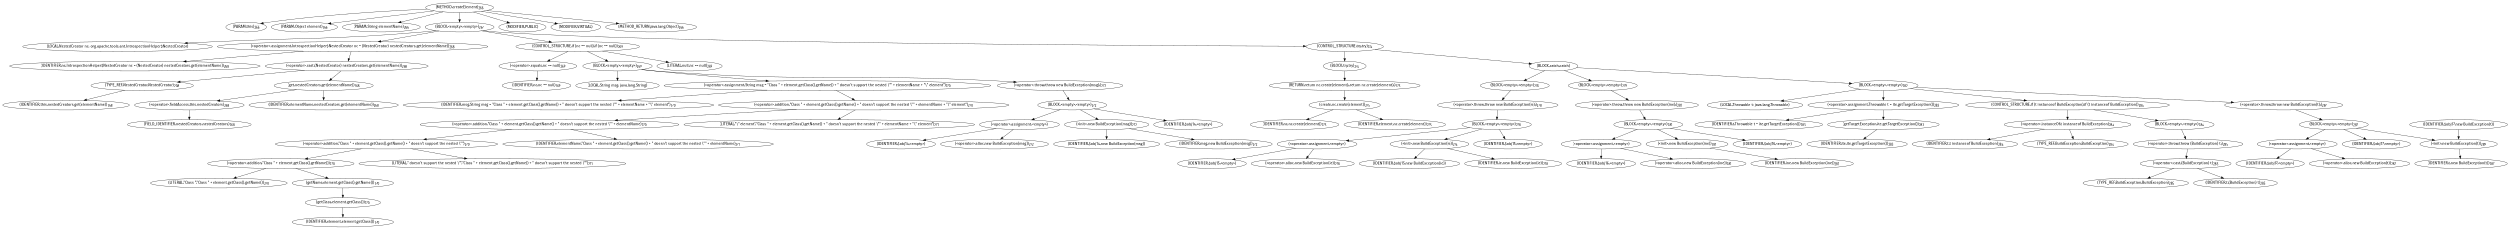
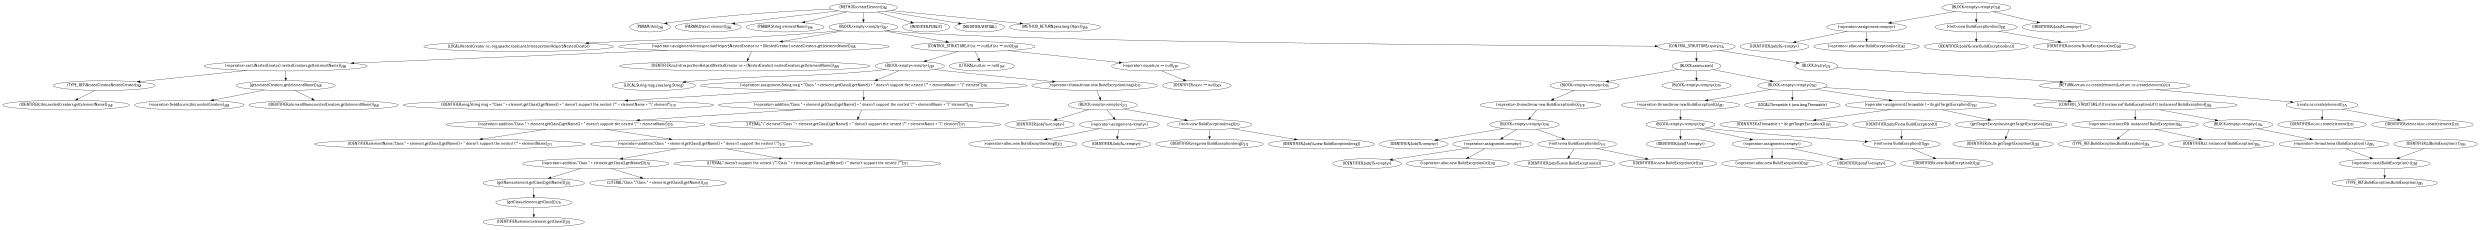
node "(IDENTIFIER,$obj16,new BuildException(ine))": added
node "(TYPE_REF,NestedCreator,NestedCreator)": text "208" -> "268"
node "(<operator>.throw,throw new BuildException(ine);)": removed
node "(FIELD_IDENTIFIER,nestedCreators,nestedCreators)": removed
edge "(<operator>.cast,(BuildException) t)" -> "(IDENTIFIER,t,(BuildException) t)": reversed
node "(getClass,element.getClass())": text "170" -> "270"
